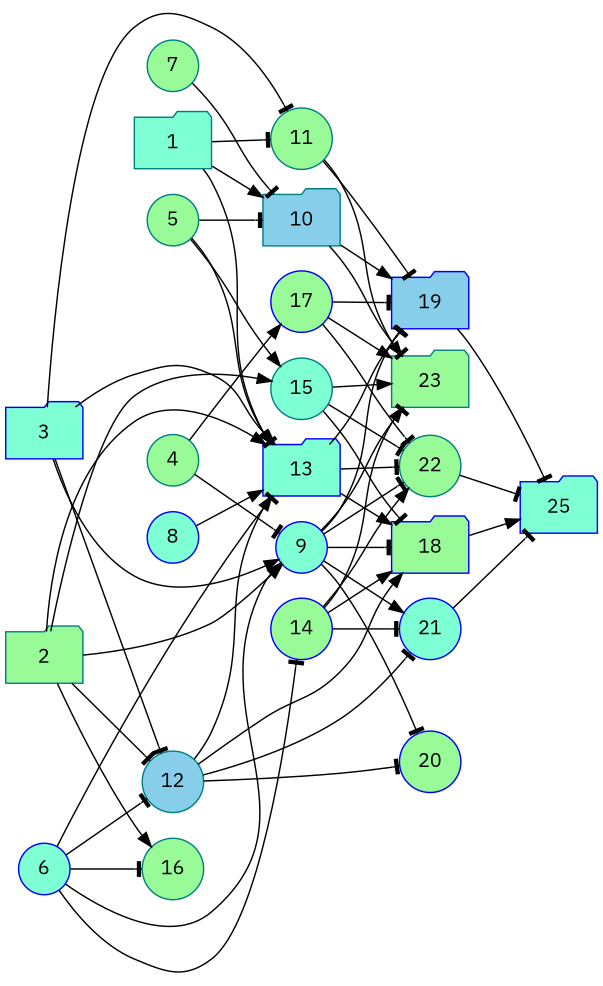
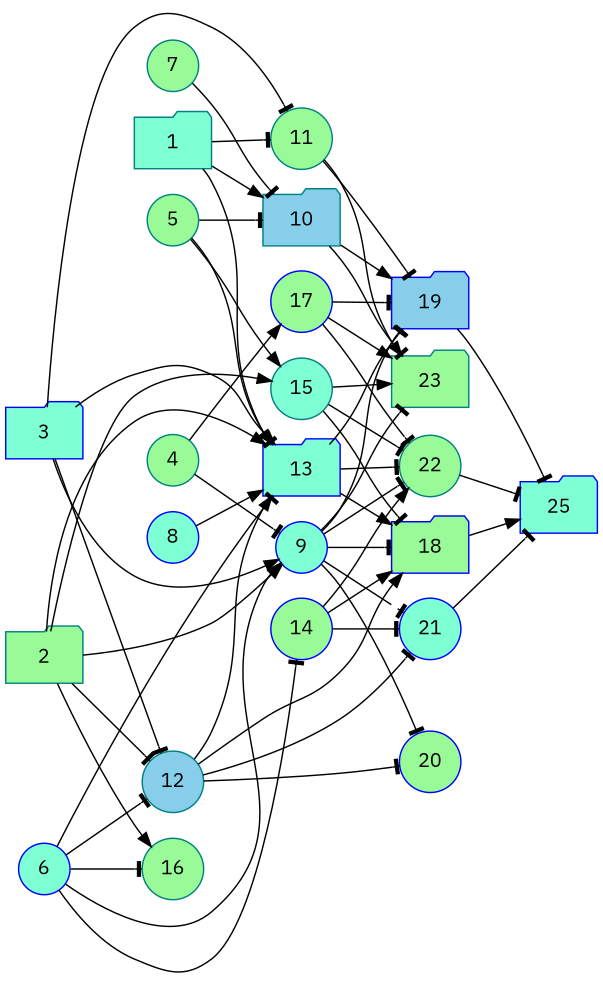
edge "14" -> "23": removed
edge "9" -> "21": arrowhead normal -> tee
